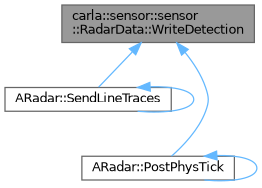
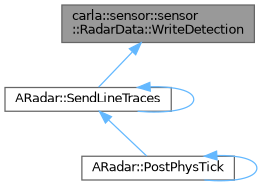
edge "ARadar::PostPhysTick" -> "carla::sensor::sensor ::RadarData::WriteDetection": now "ARadar::PostPhysTick" -> "ARadar::SendLineTraces"
